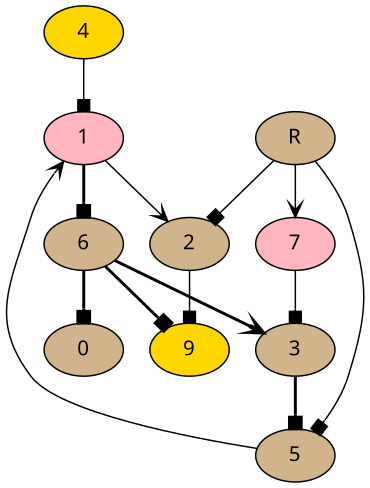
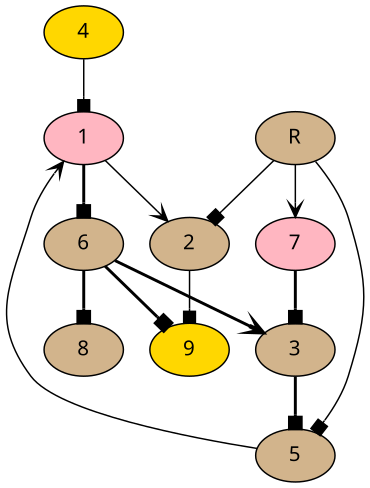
edge "7" -> "3": style solid -> bold
node "0": label "0" -> "8"
